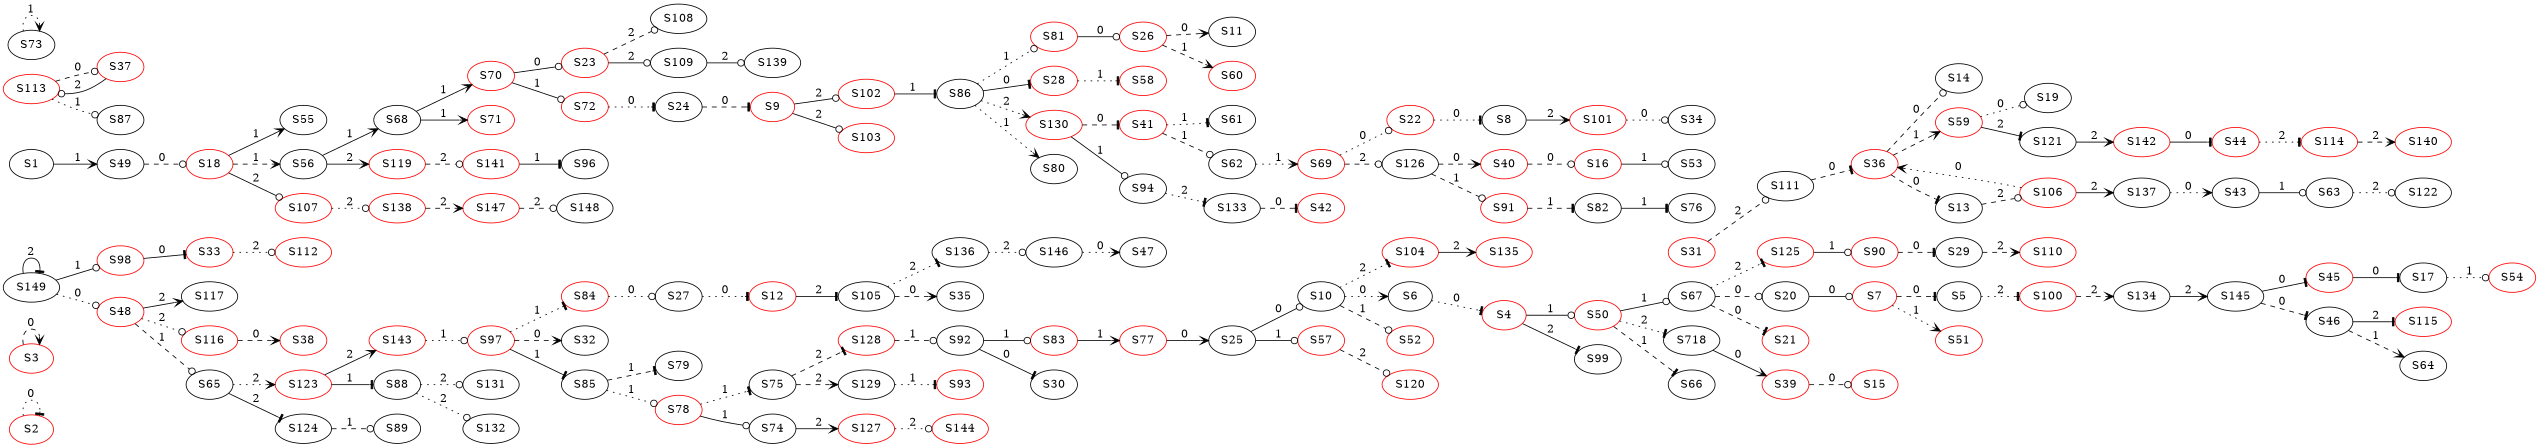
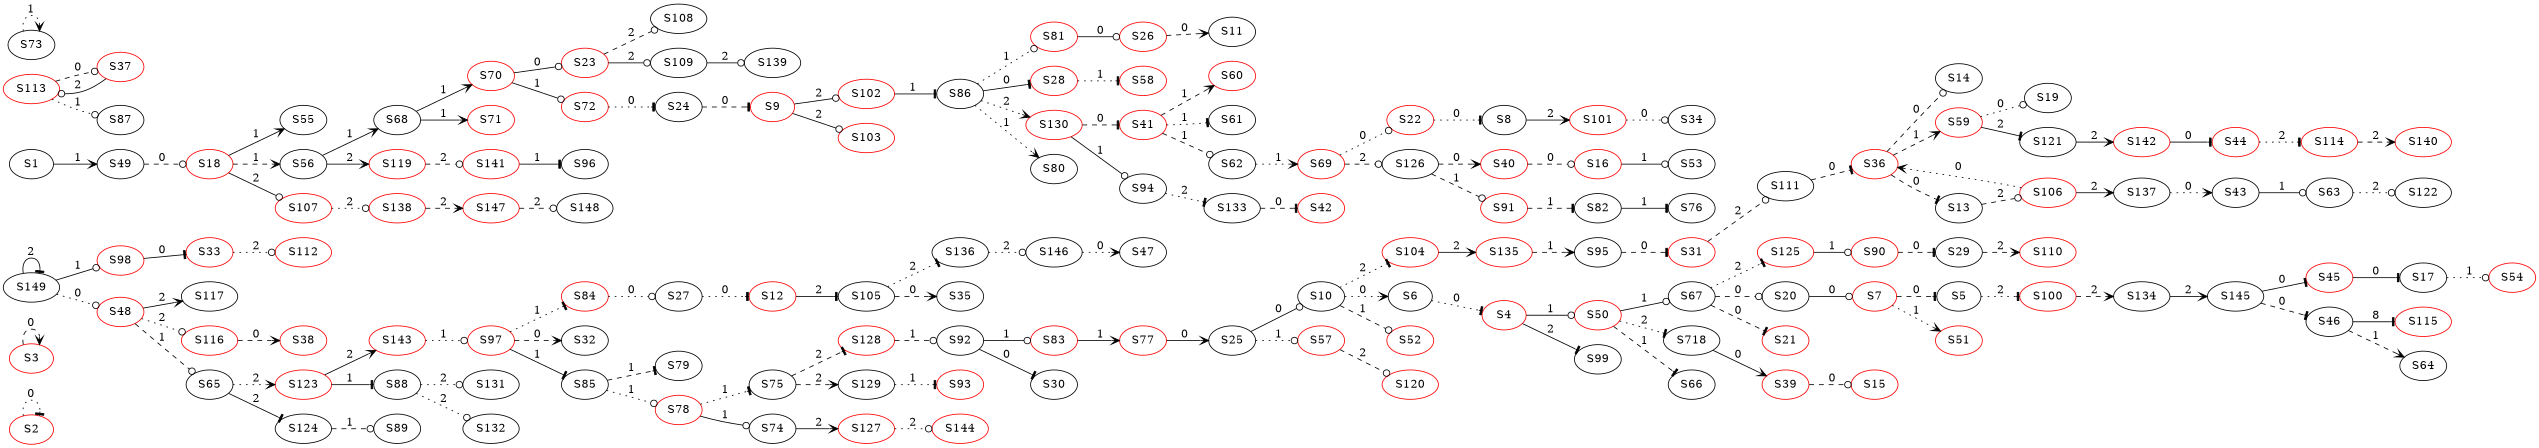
edge "S26" -> "S60": now "S41" -> "S60"
node "S95": added
edge "S46" -> "S115": label "2" -> "8"
edge "S25" -> "S57": style solid -> dotted
